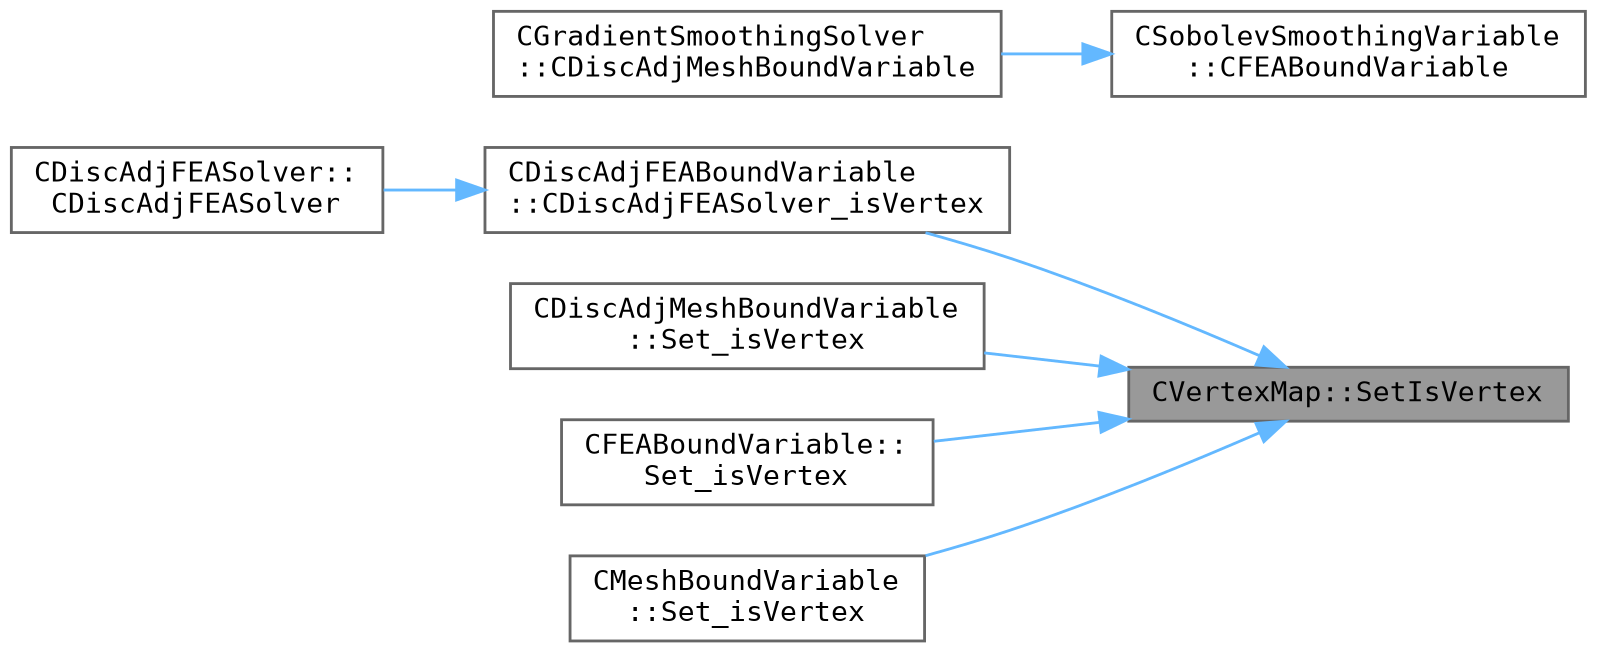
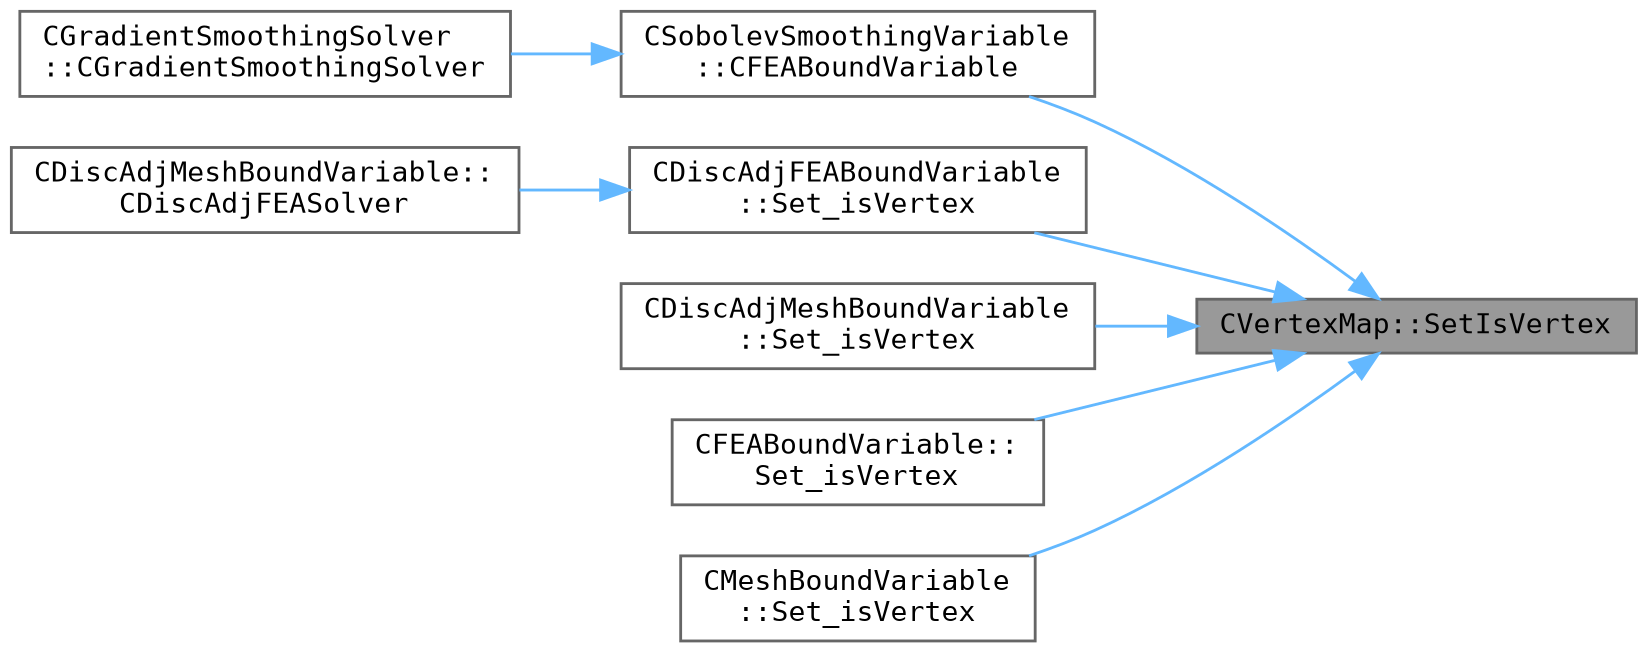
node "CGradientSmoothingSolver ::CDiscAdjMeshBoundVariable": label "CGradientSmoothingSolver ::CDiscAdjMeshBoundVariable" -> "CGradientSmoothingSolver ::CGradientSmoothingSolver"
edge "CSobolevSmoothingVariable ::CFEABoundVariable" -> "CVertexMap::SetIsVertex": added
node "CDiscAdjFEASolver:: CDiscAdjFEASolver": label "CDiscAdjFEASolver:: CDiscAdjFEASolver" -> "CDiscAdjMeshBoundVariable:: CDiscAdjFEASolver"
node "CDiscAdjFEABoundVariable ::CDiscAdjFEASolver_isVertex": label "CDiscAdjFEABoundVariable ::CDiscAdjFEASolver_isVertex" -> "CDiscAdjFEABoundVariable ::Set_isVertex"
